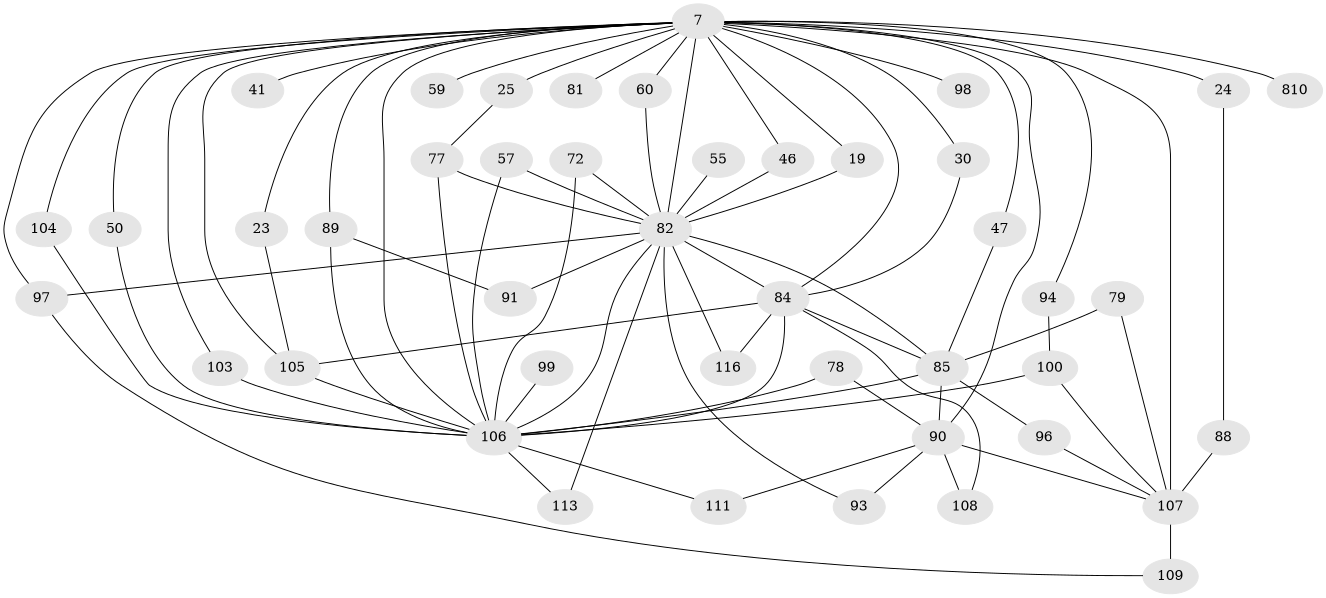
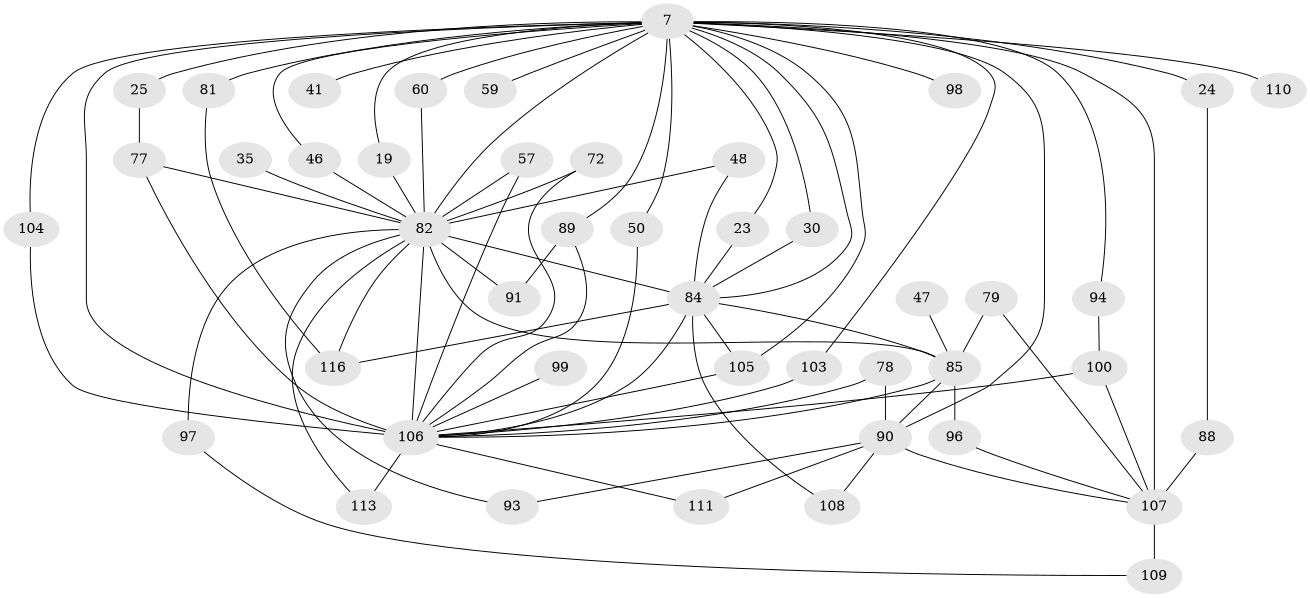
edge "7" -- "47": removed
edge "7" -- "97": removed
node "810": label "810" -> "110"
node "55": label "55" -> "35"
node "48": added
edge "81" -- "116": added
edge "23" -- "105": now "23" -- "84"
